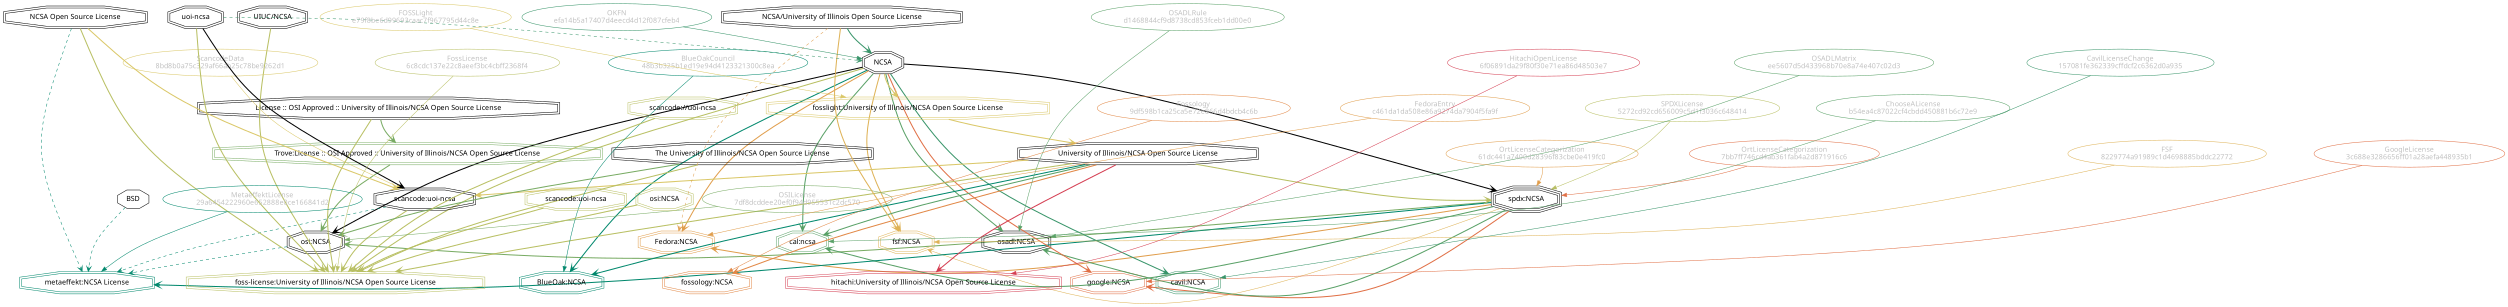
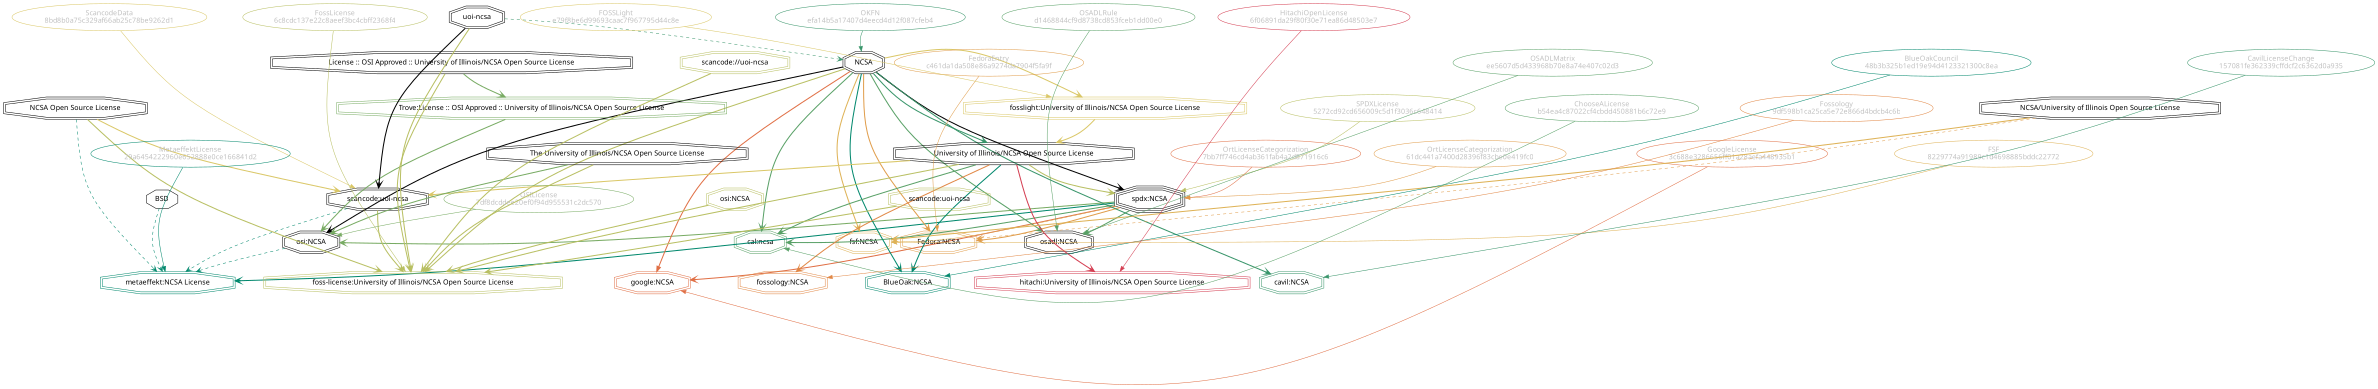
node "UIUC/NCSA": removed
edge "NCSA/University of Illinois Open Source License" -> "NCSA": now "University of Illinois/NCSA Open Source License" -> "NCSA"
edge "NCSA" -> "google:NCSA": arrowhead vee -> normal
